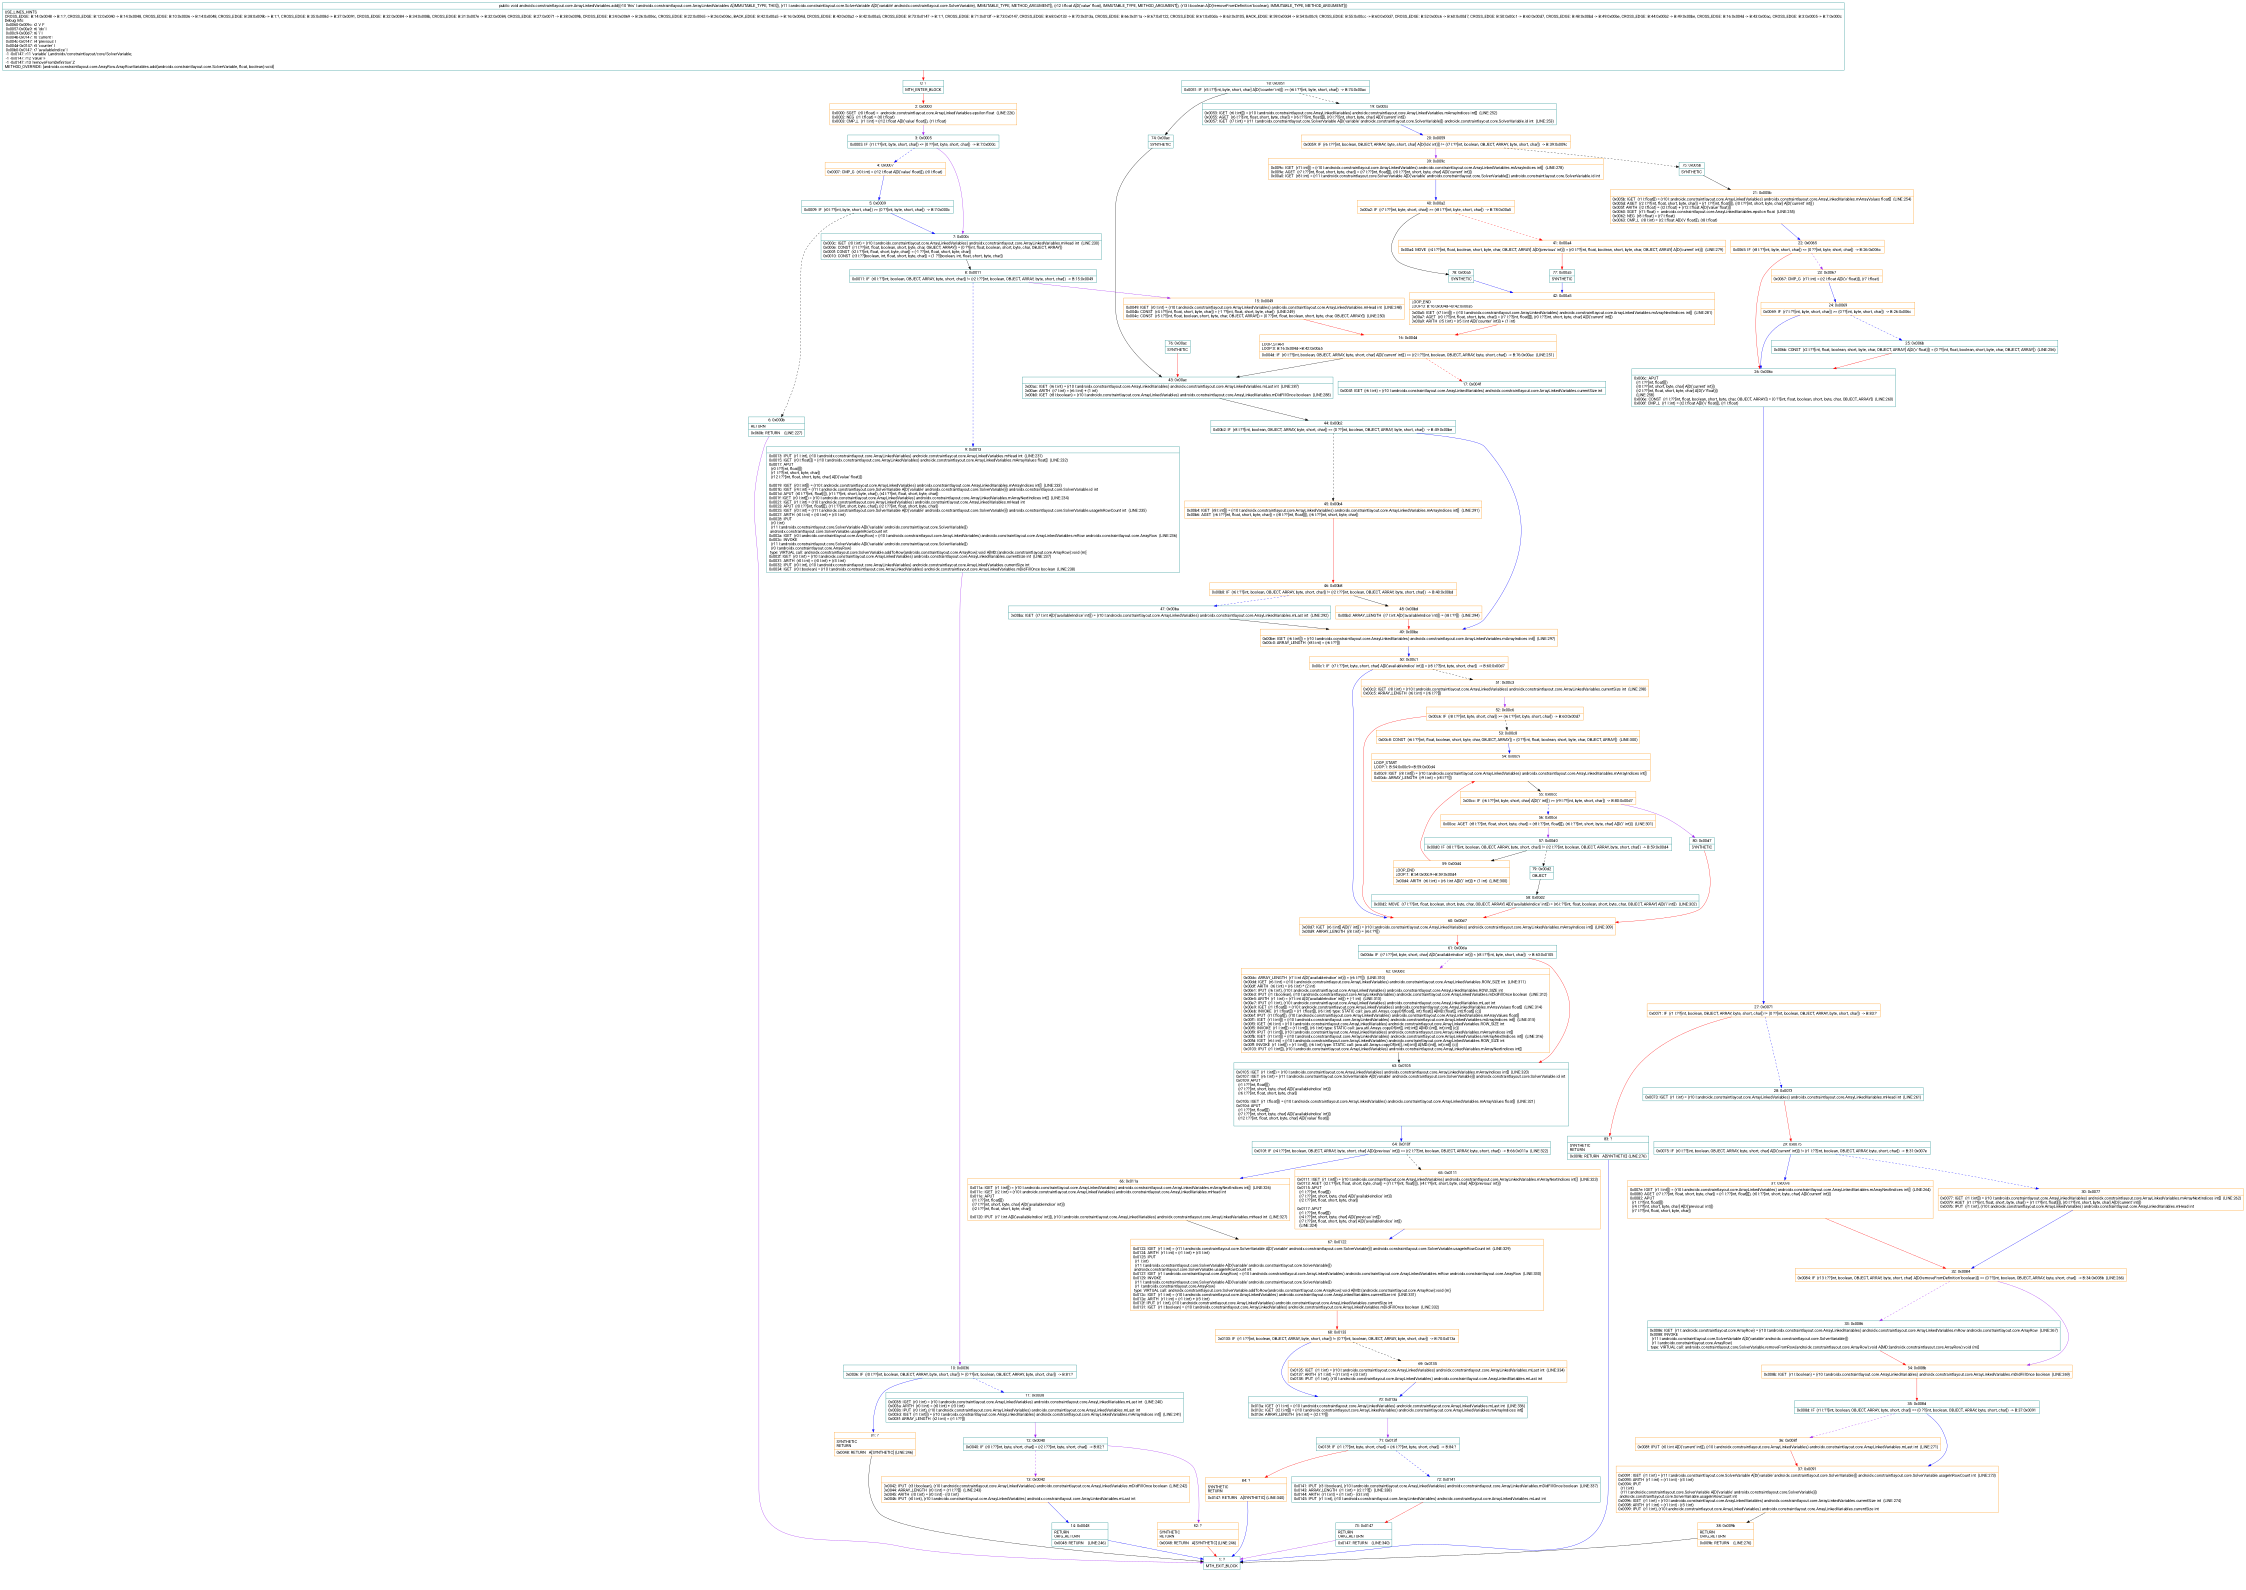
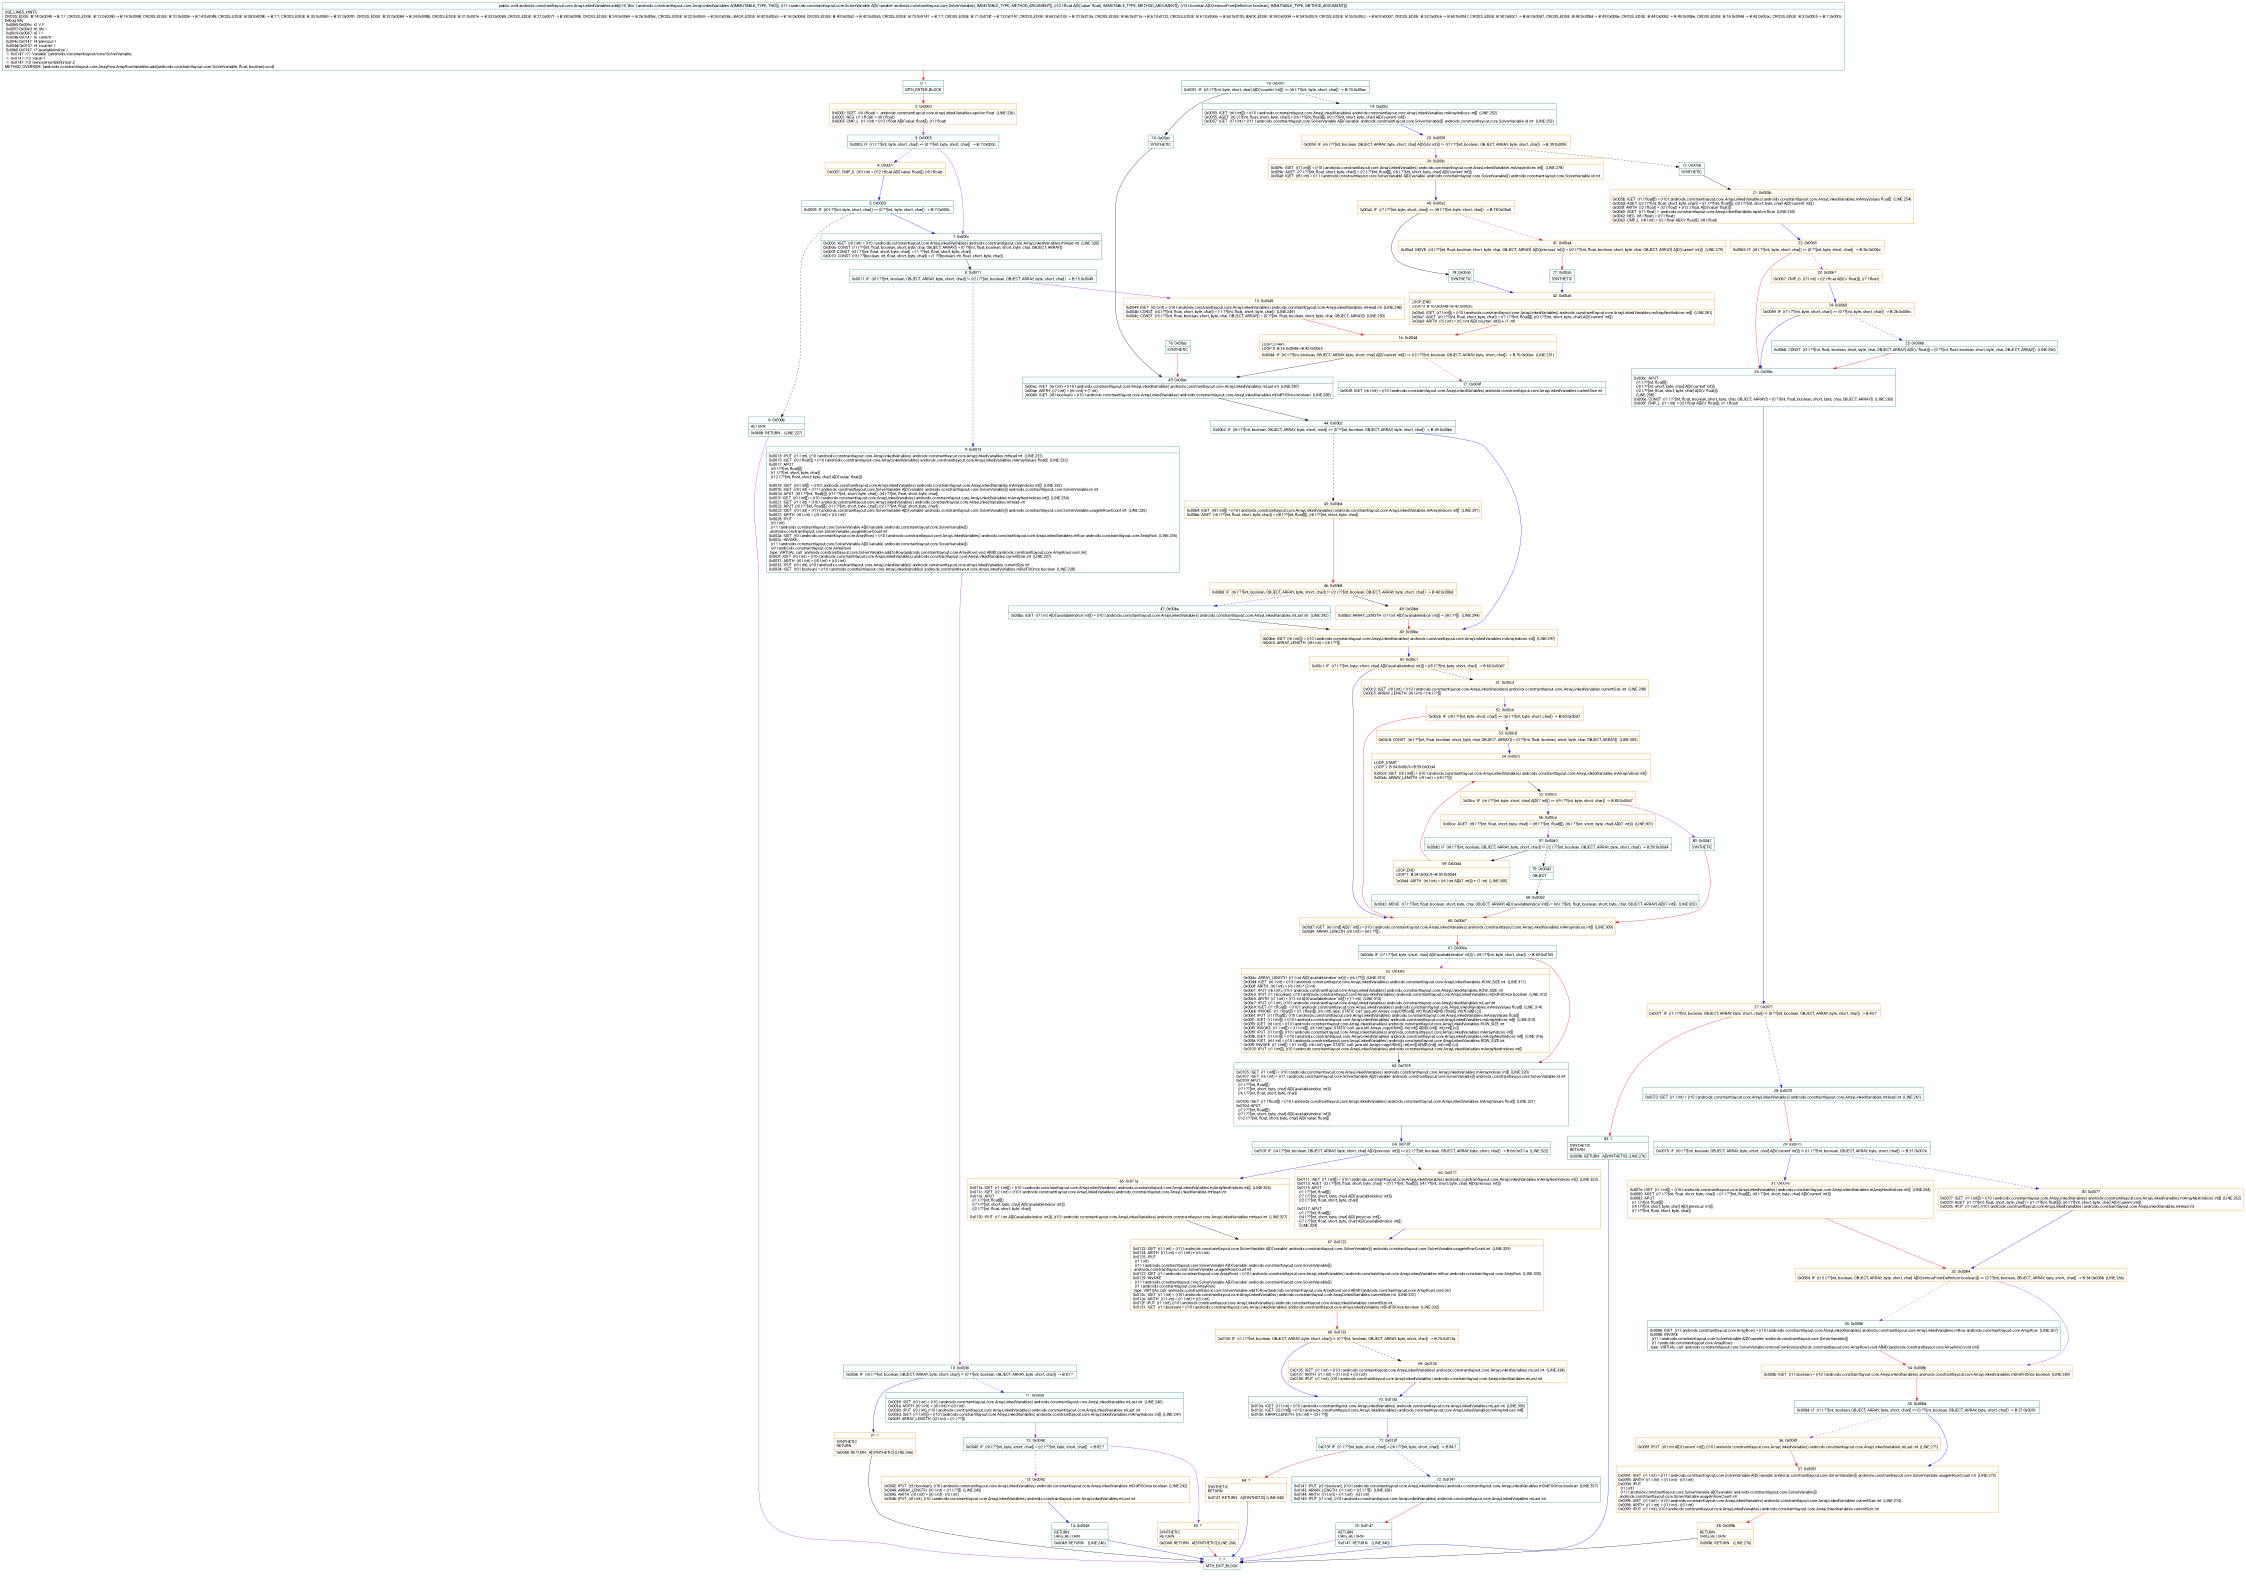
edge "79: 0x00d2" -> "58: 0x00d2": style solid -> dashed
edge "37: 0x0091" -> "38: 0x009b": color black -> red
